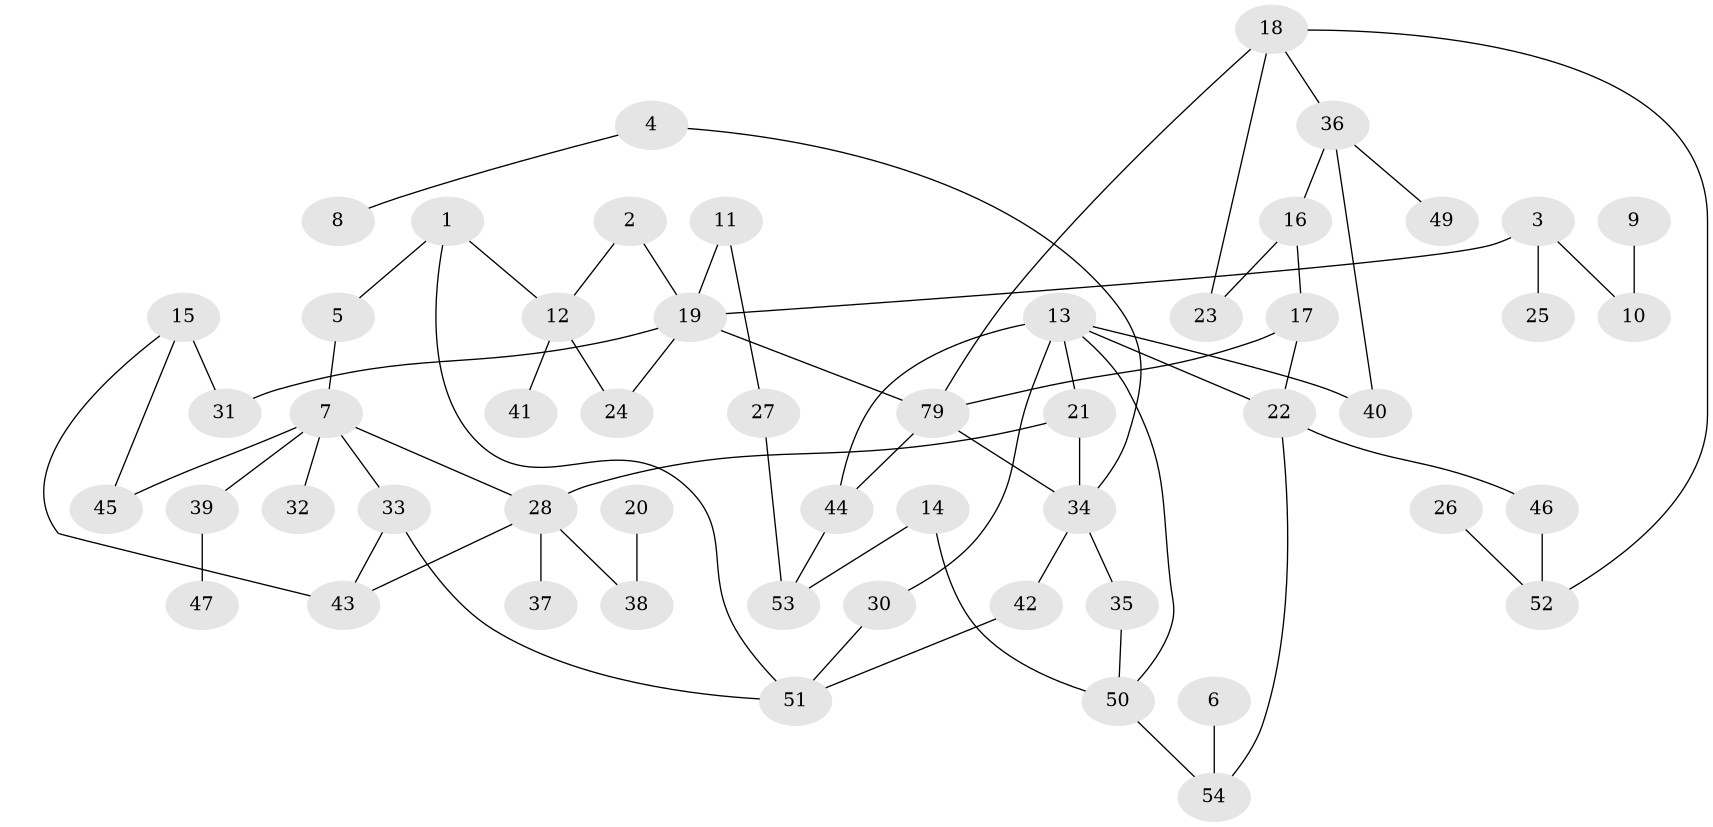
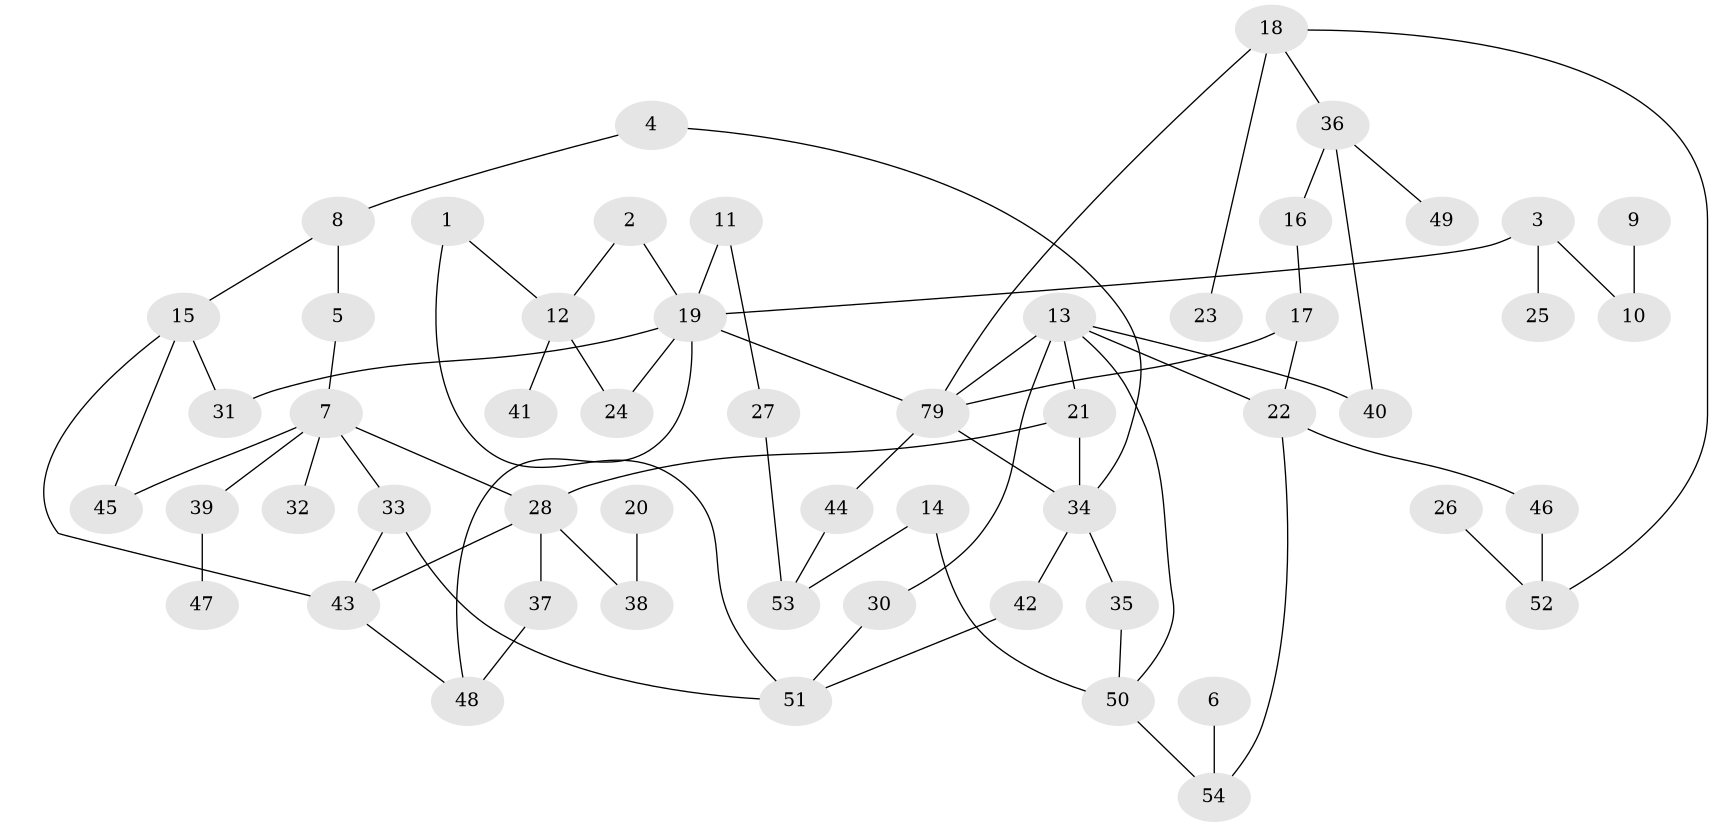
edge "16" -- "23": removed
edge "8" -- "15": added
edge "1" -- "5": now "8" -- "5"
edge "13" -- "44": now "13" -- "79"
node "48": added
